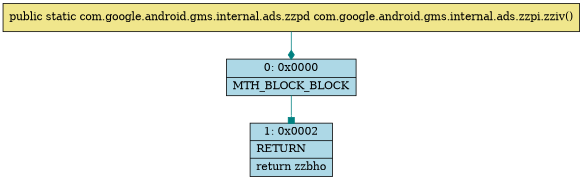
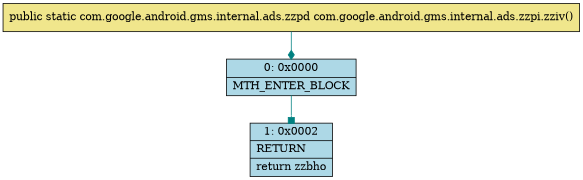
node "0: 0x0000": text "MTH_BLOCK_BLOCK" -> "MTH_ENTER_BLOCK"
